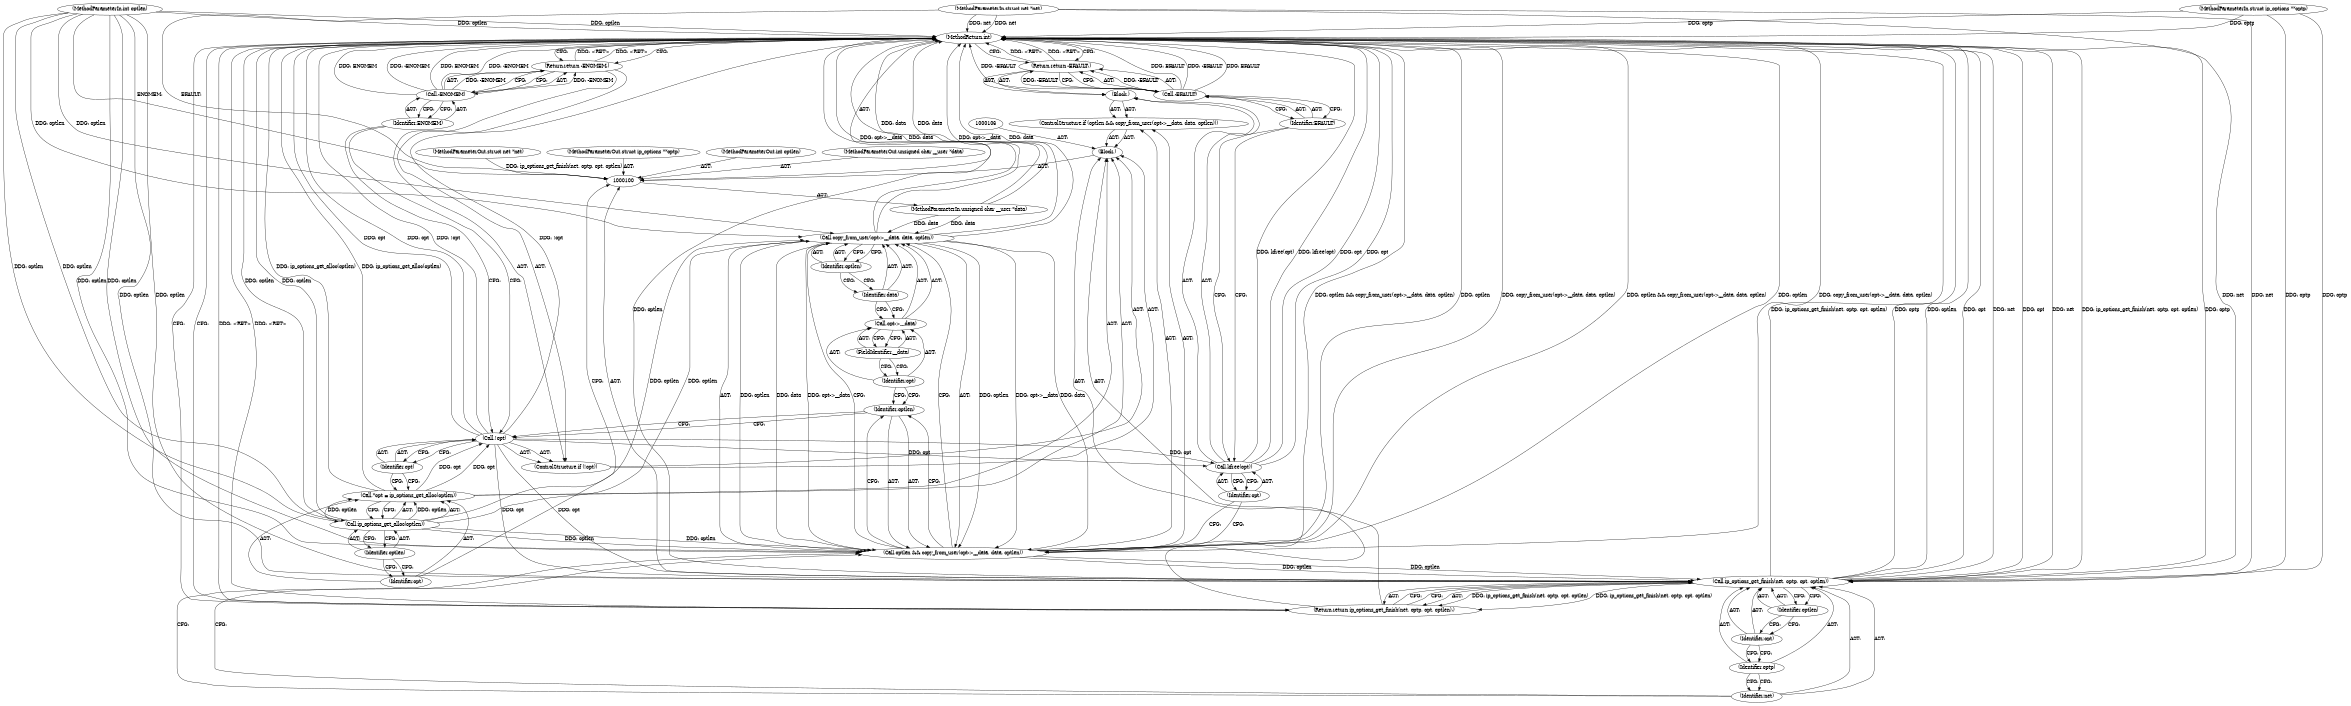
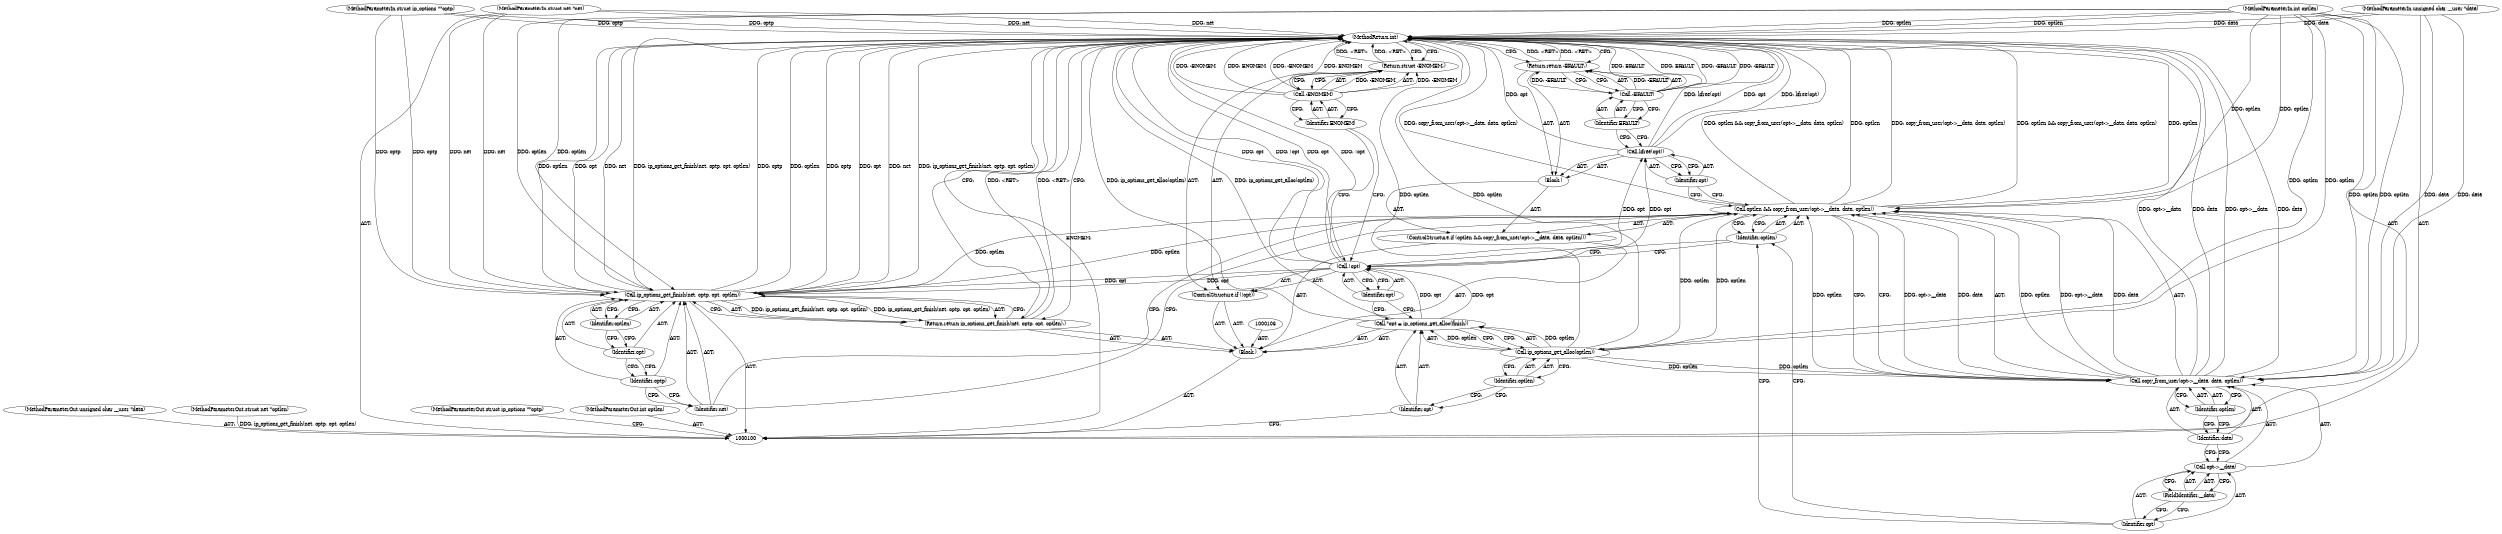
node "(Return,return -ENOMEM;)": label "(Return,return -ENOMEM;)" -> "(Return,struct -ENOMEM;)"
edge "(MethodParameterIn,int optlen)" -> "1000100": label "ENOMEM: " -> "AST: "
edge "(MethodParameterIn,struct net *net)" -> "1000100": label "EFAULT: " -> "AST: "
edge "(MethodReturn,int)" -> "1000100": label "AST: " -> "ENOMEM: "
node "(MethodParameterOut,struct net *net)": label "(MethodParameterOut,struct net *net)" -> "(MethodParameterOut,struct net *optlen)"
edge "(MethodParameterOut,struct ip_options **optp)" -> "1000100": label "AST: " -> "CFG: "
edge "1000100" -> "(MethodParameterIn,unsigned char __user *data)": reversed
node "(Call,*opt = ip_options_get_alloc(optlen))": label "(Call,*opt = ip_options_get_alloc(optlen))" -> "(Call,*opt = ip_options_get_alloc(finish))"
